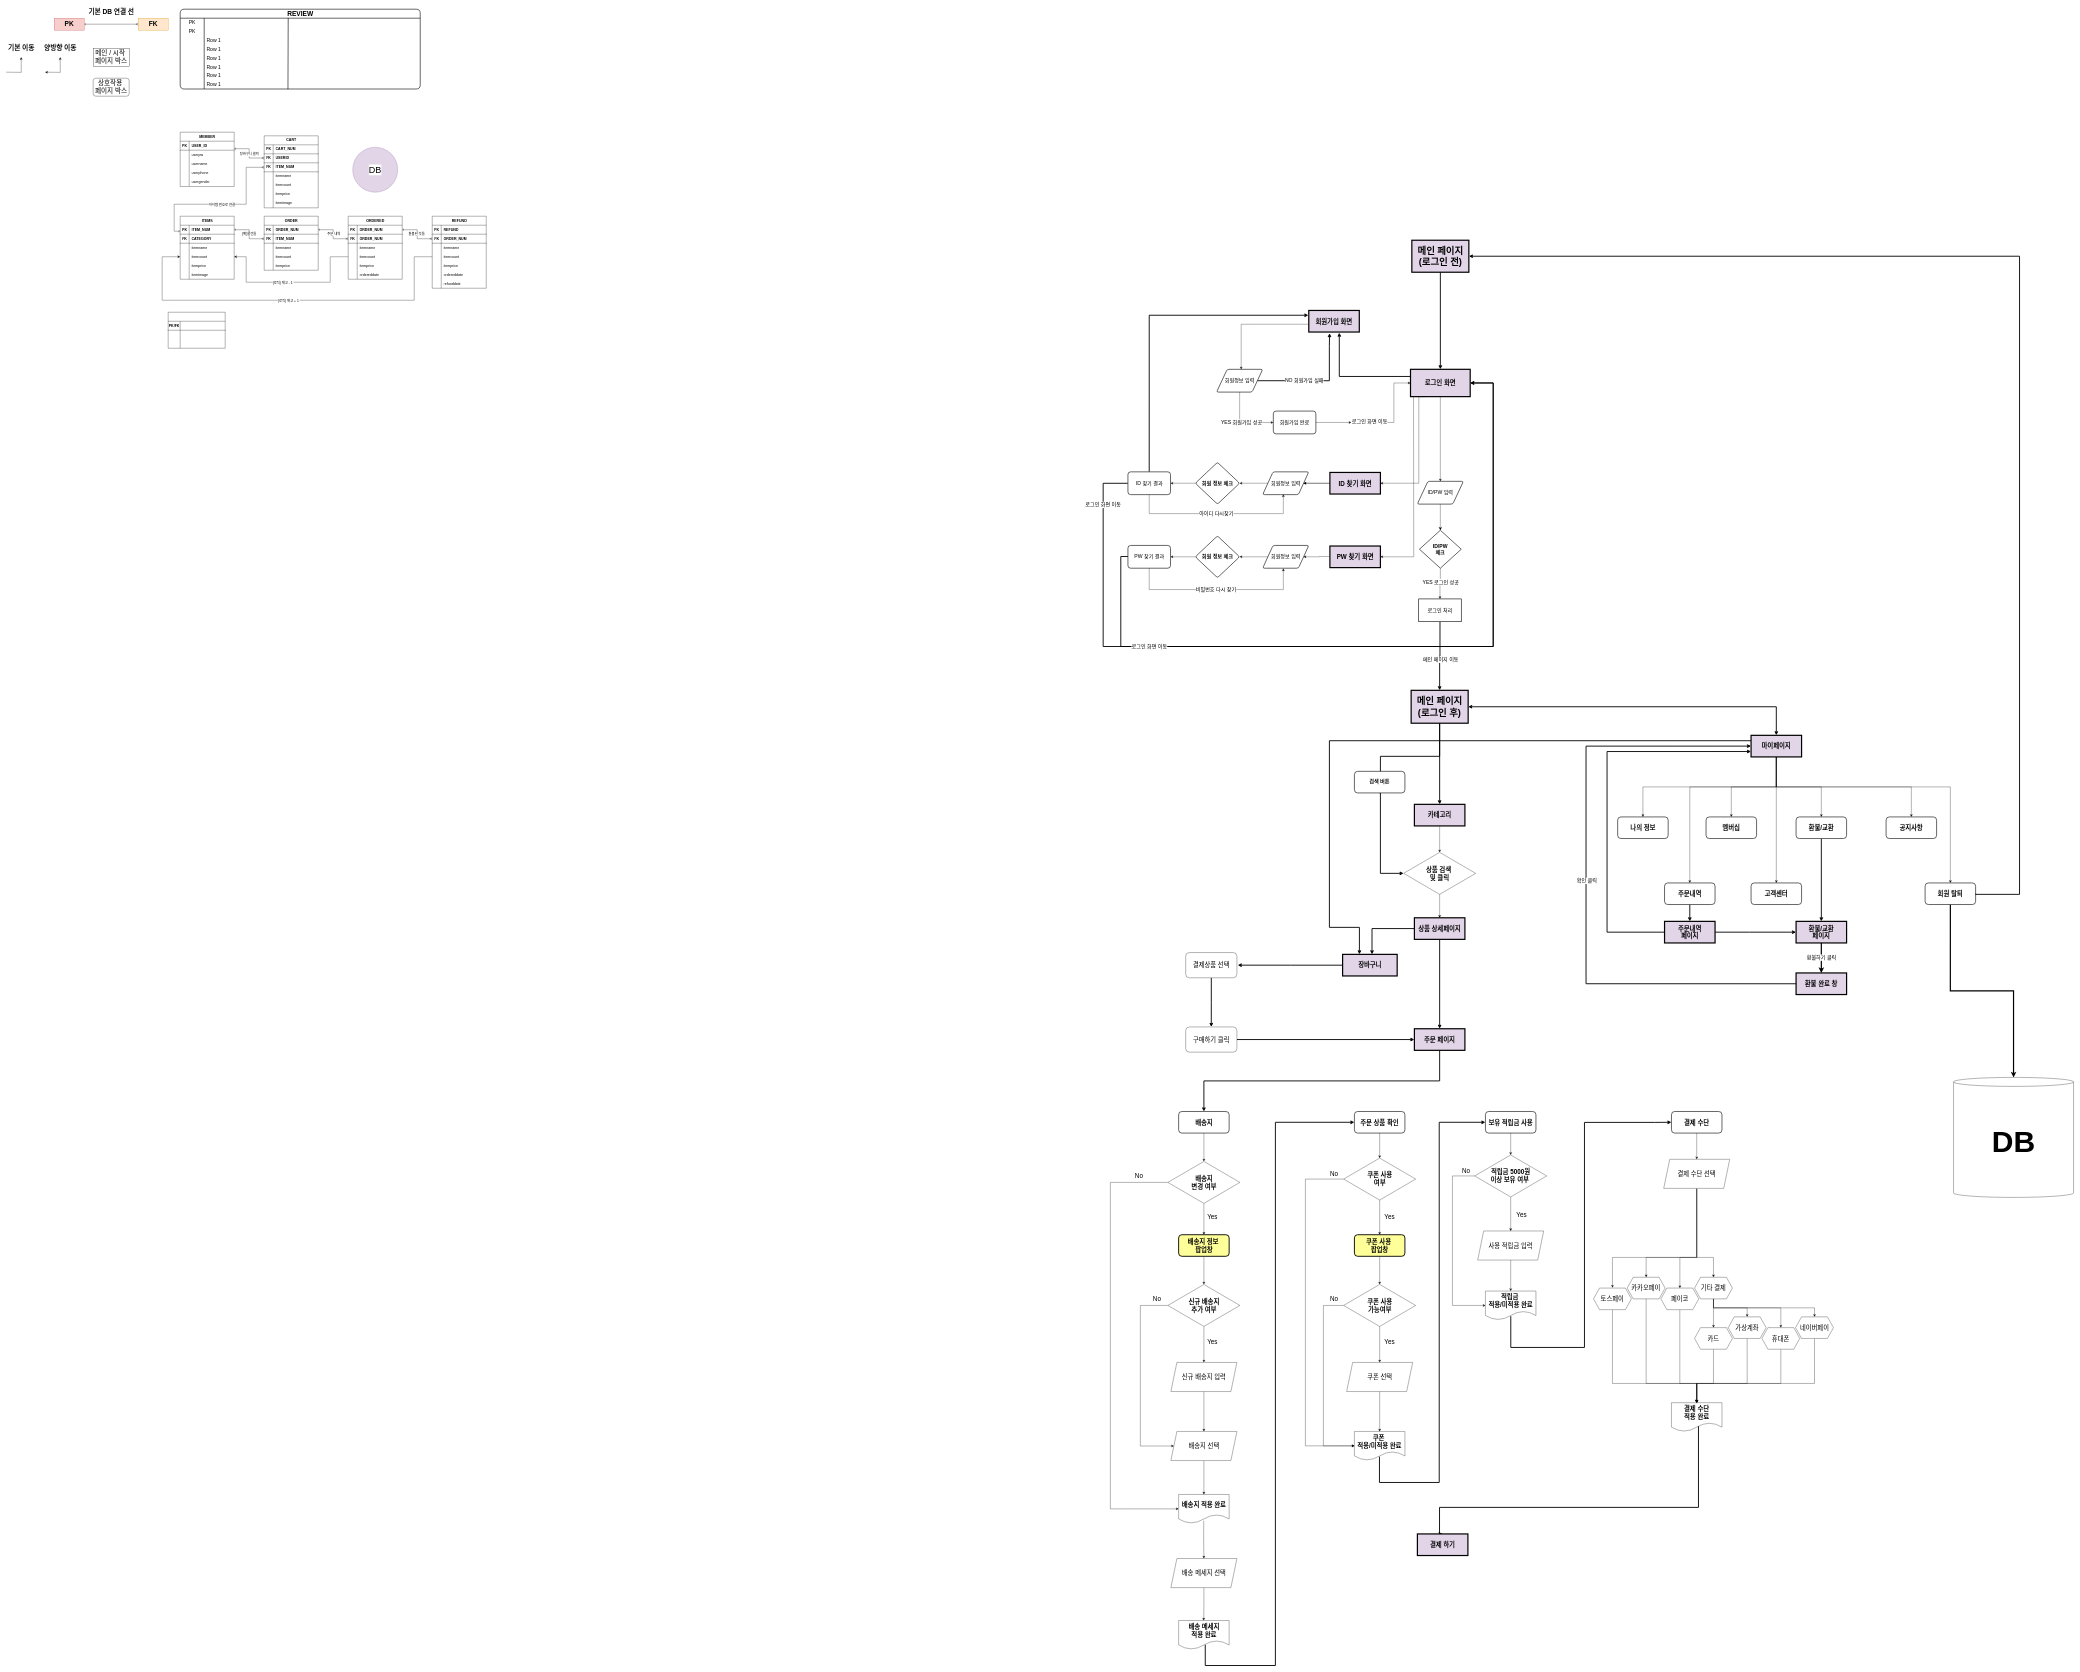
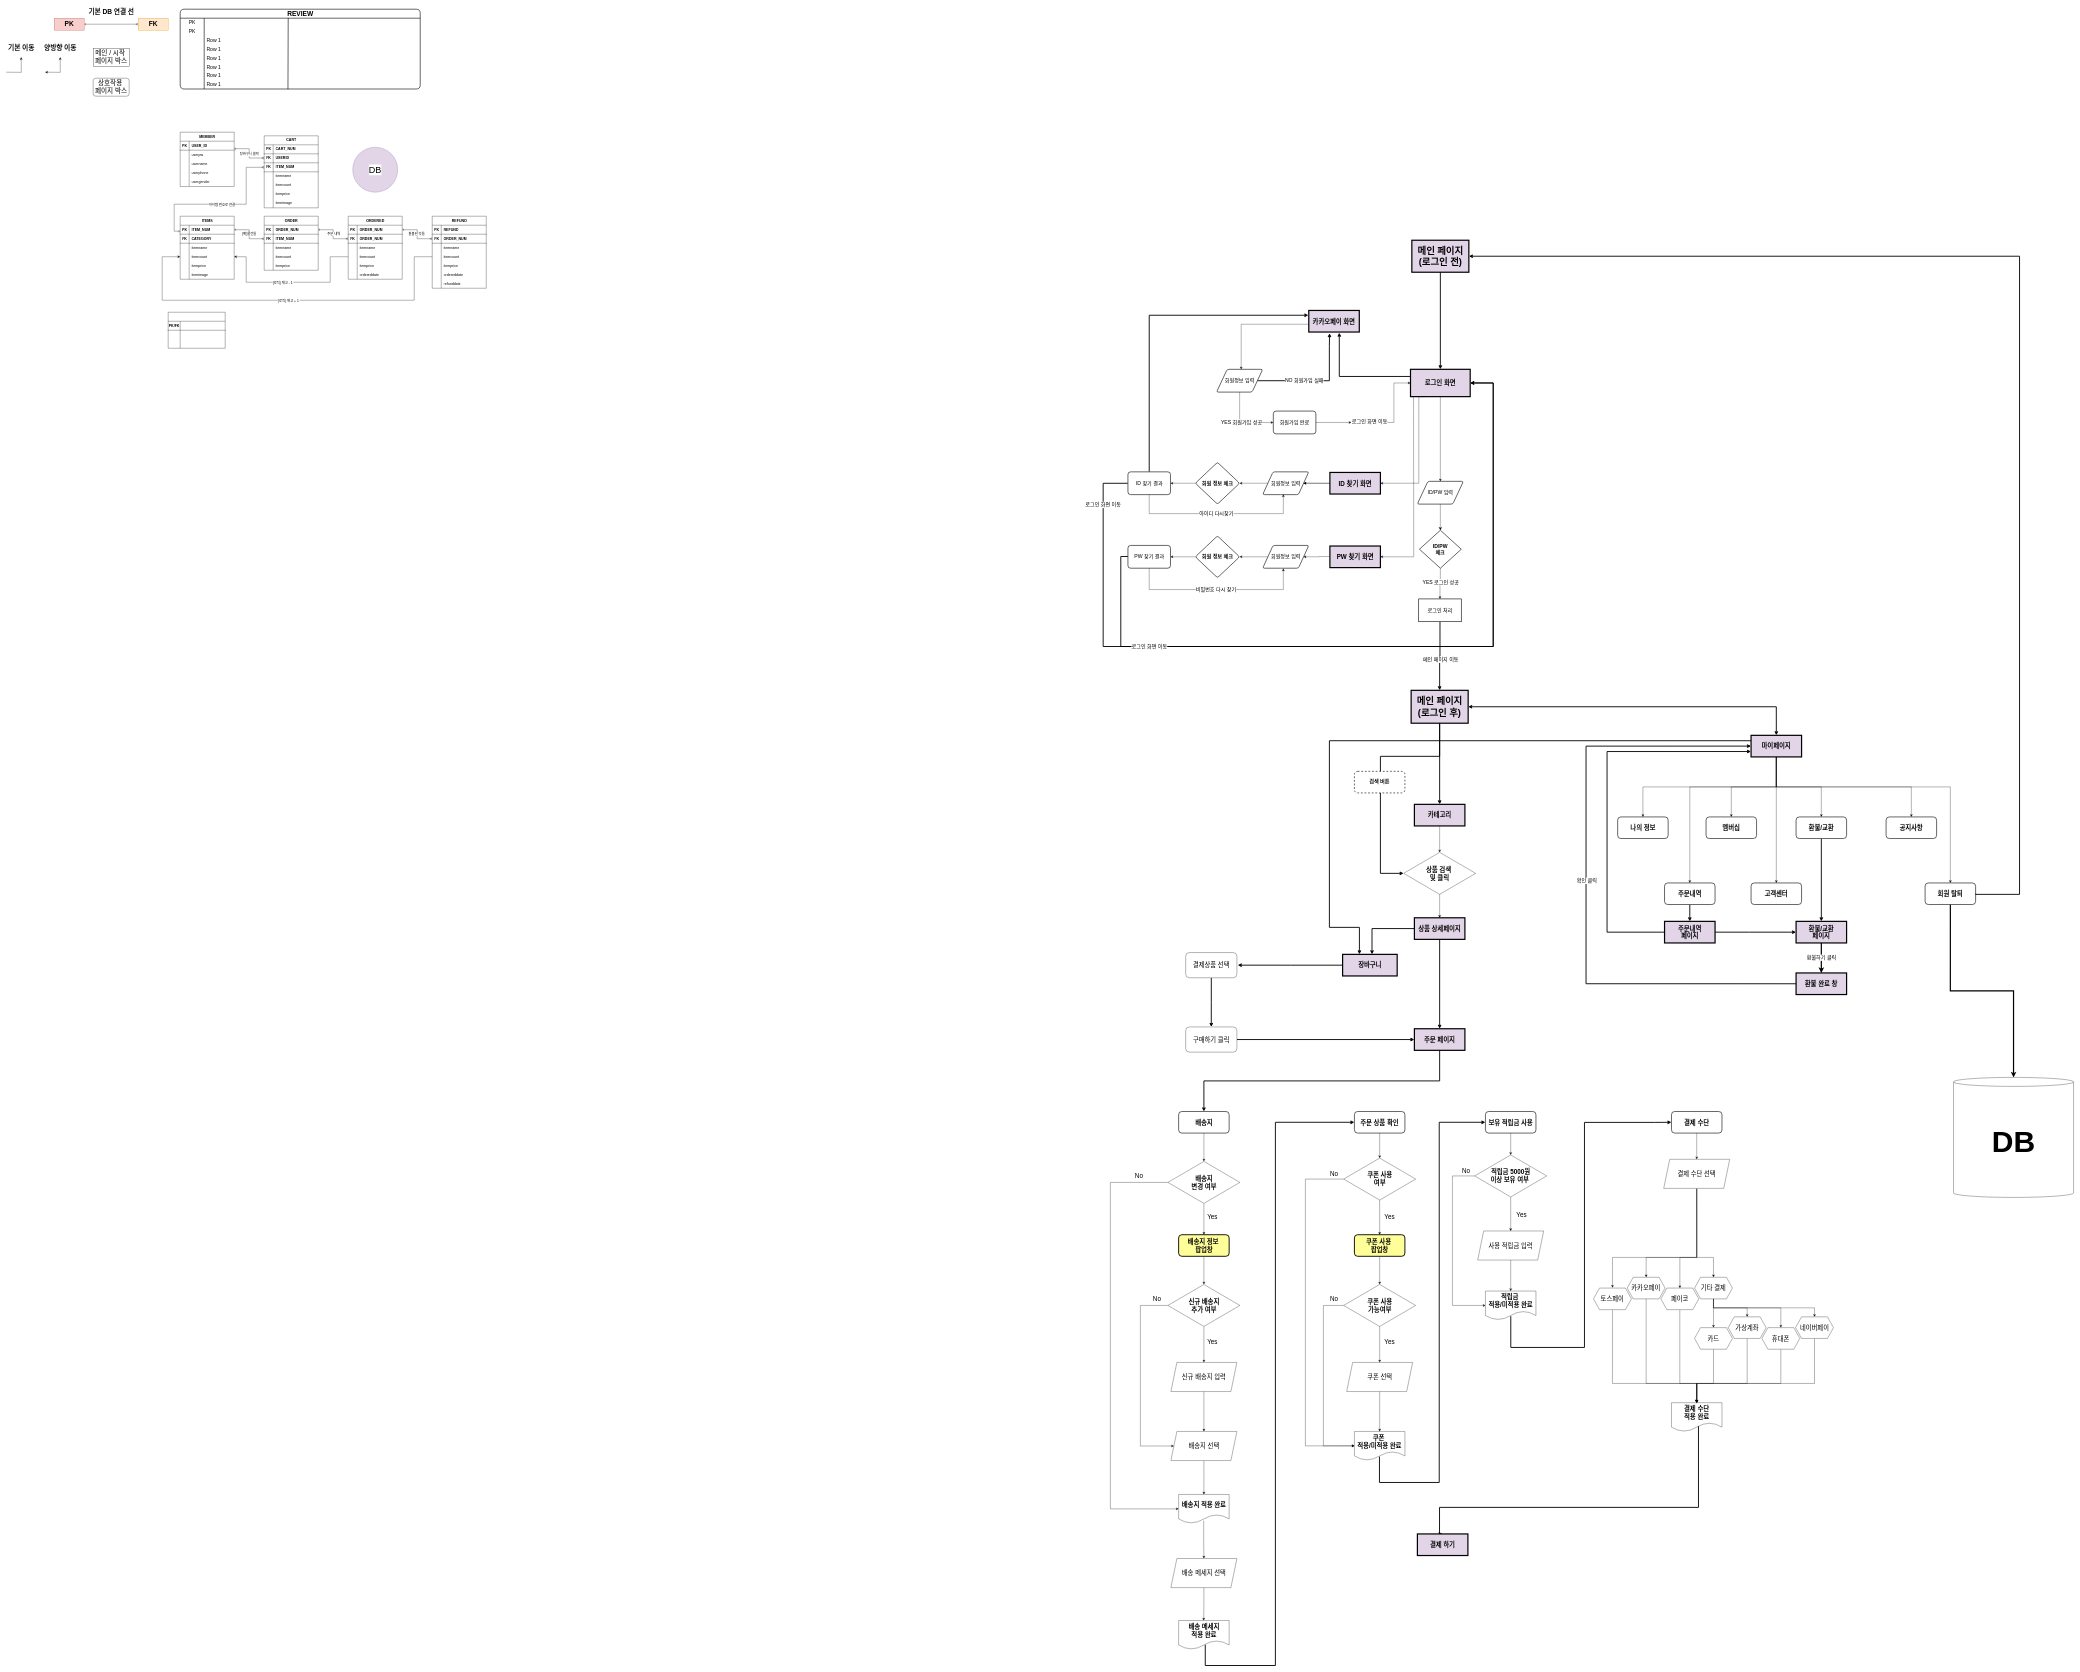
node "회원가입 화면": label "회원가입 화면" -> "카카오페이 화면"
node "검색 버튼": style solid -> dashed
